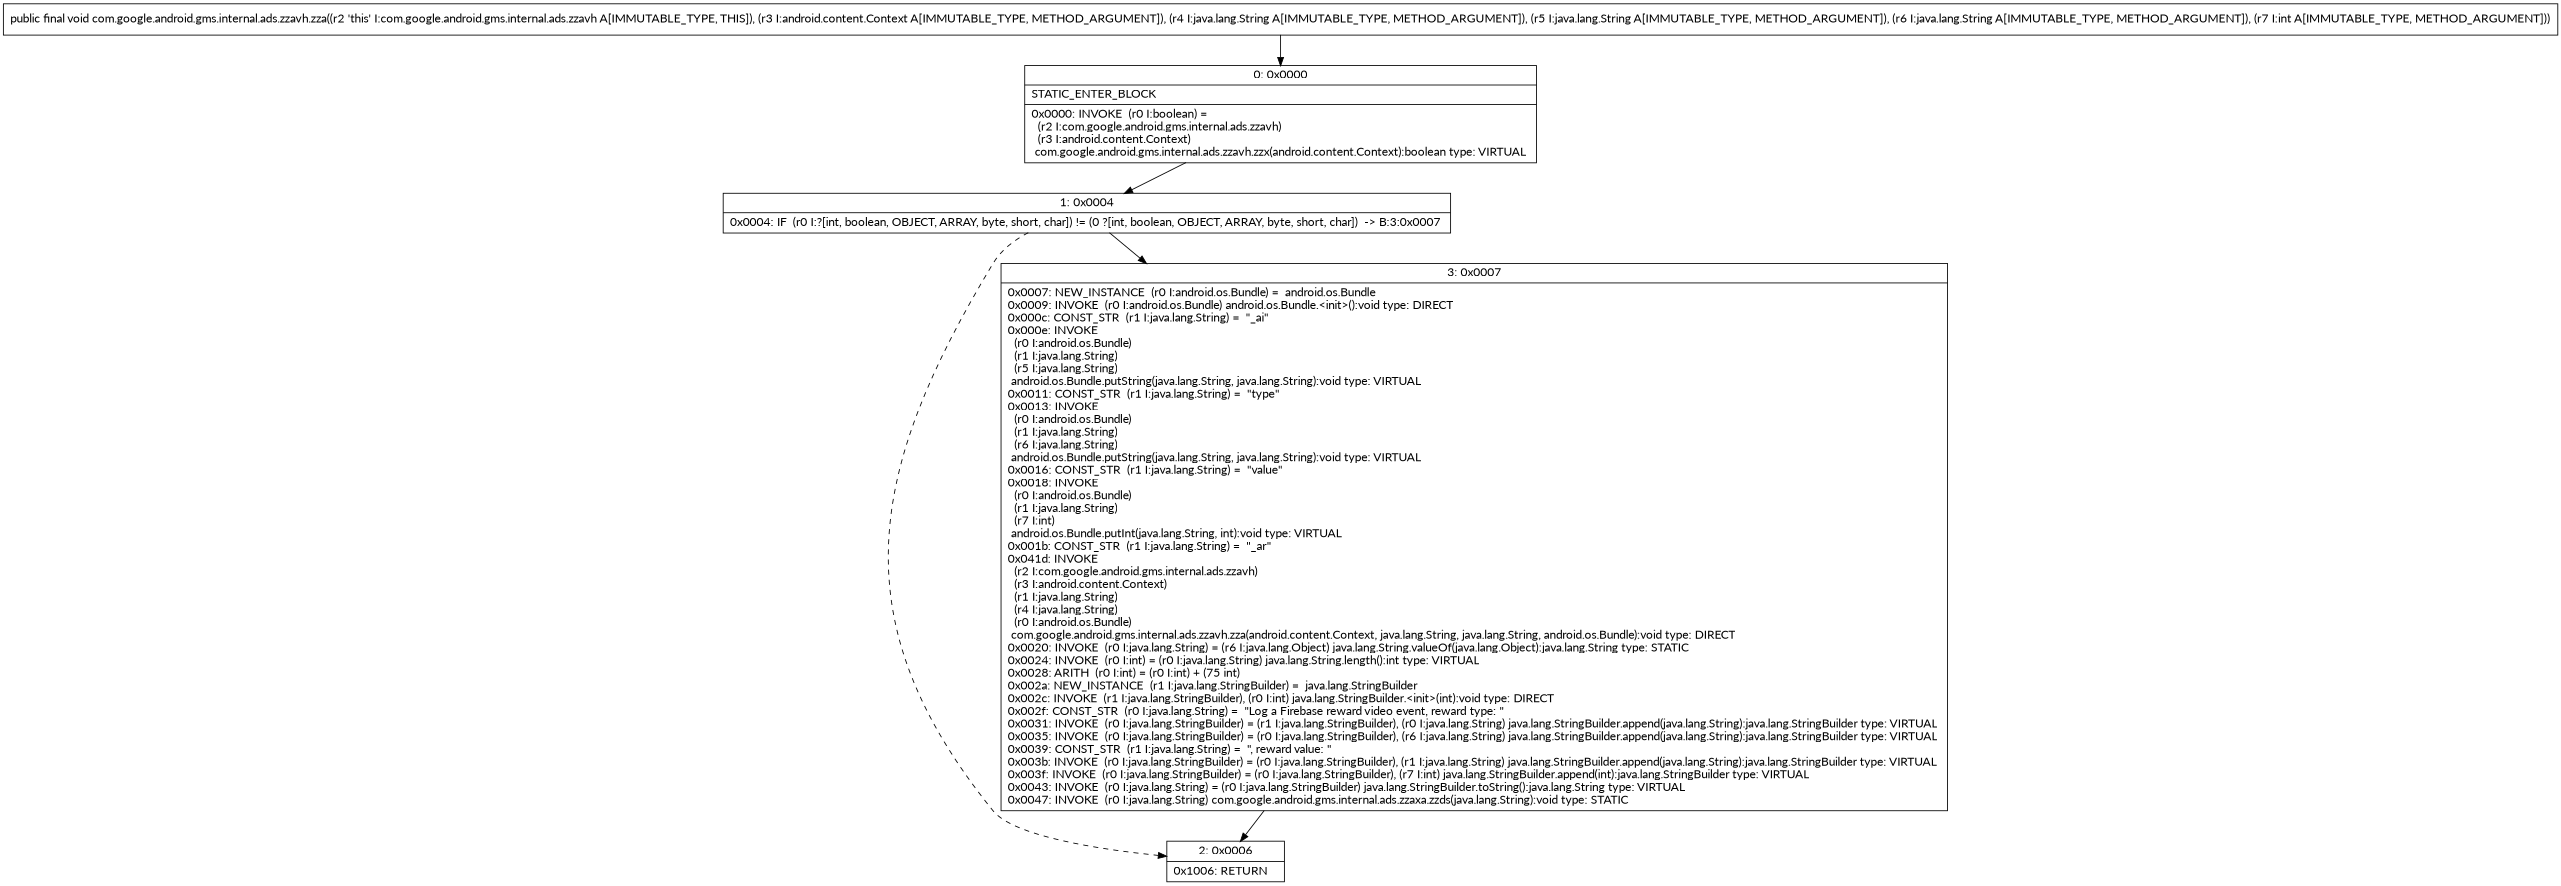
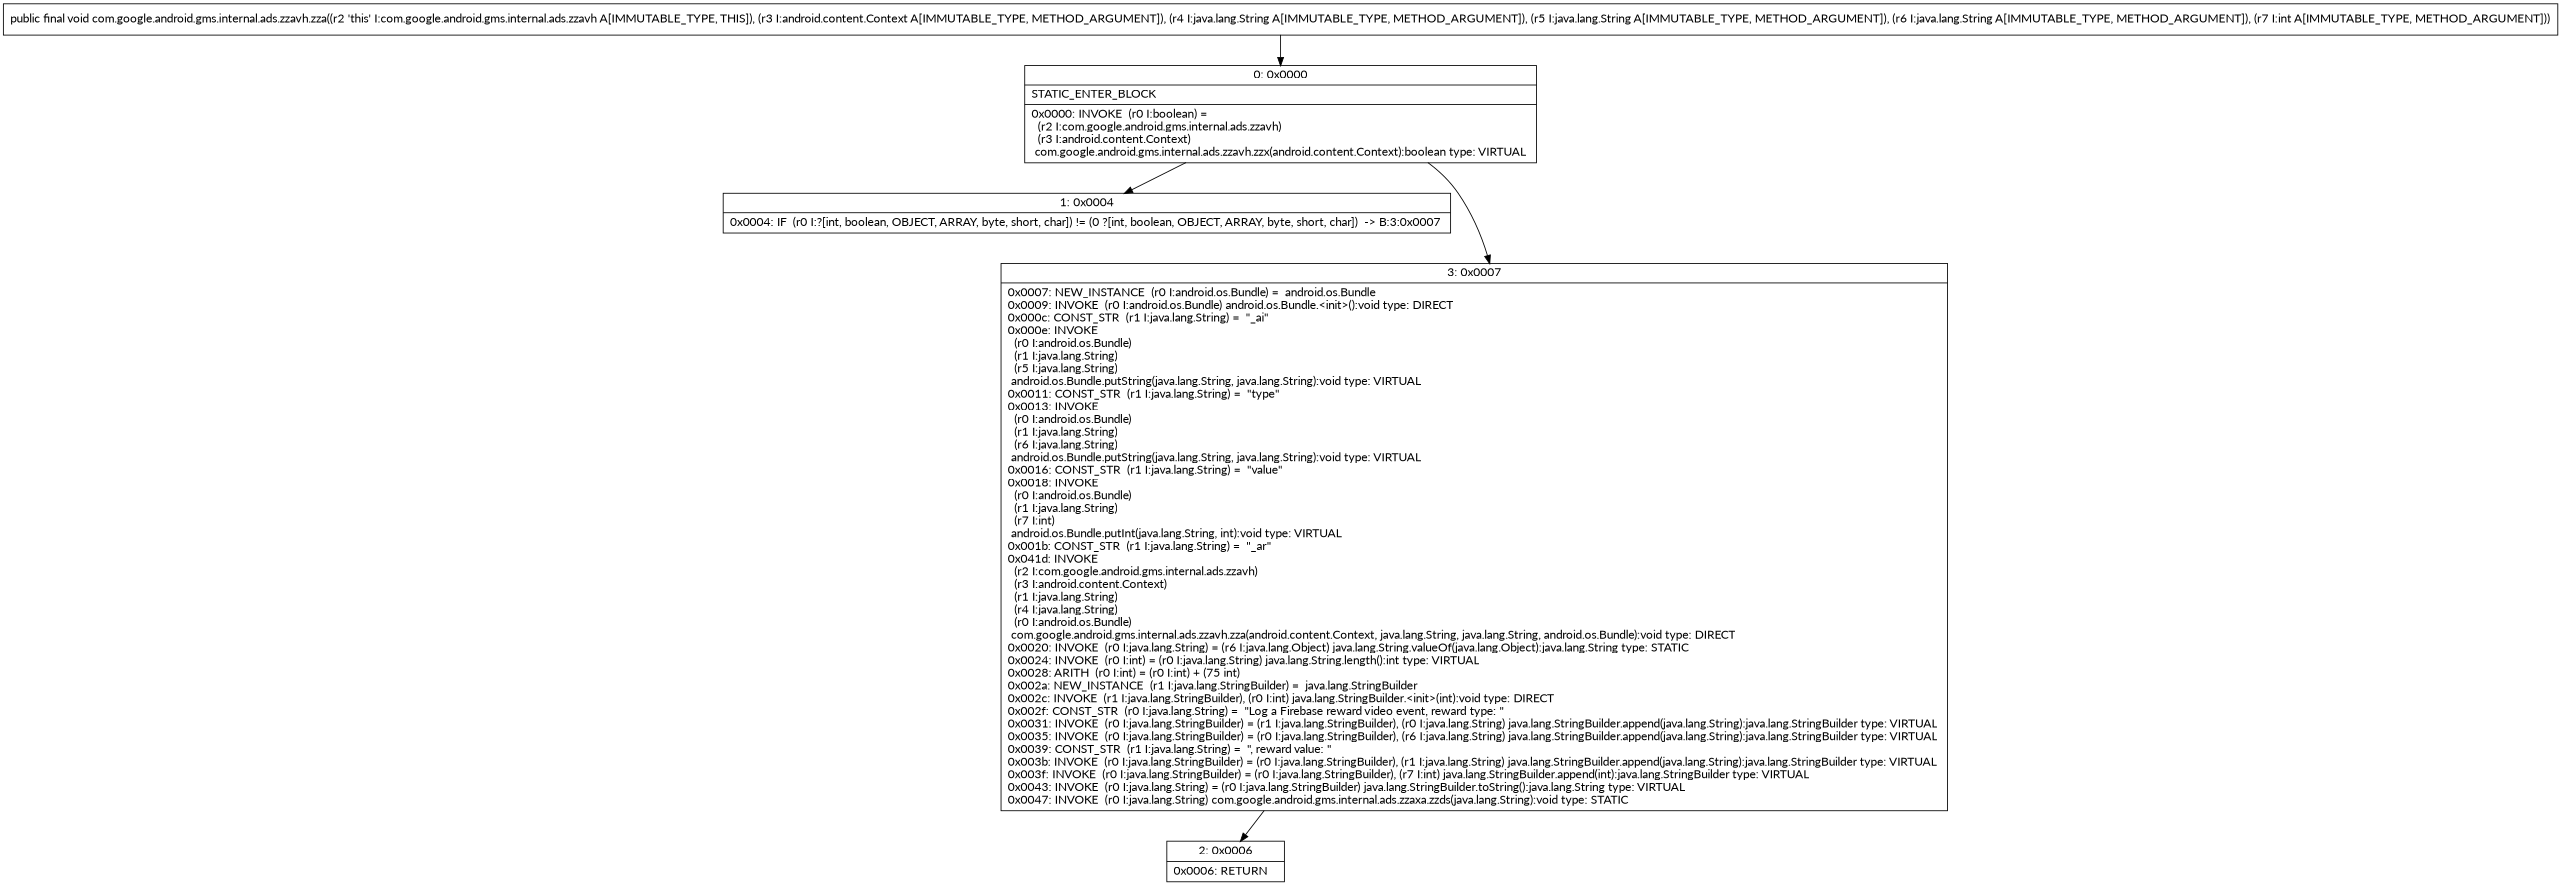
edge "1: 0x0004" -> "3: 0x0007": now "0: 0x0000" -> "3: 0x0007"
edge "1: 0x0004" -> "2: 0x0006": removed
node "2: 0x0006": text "0x1006: RETURN" -> "0x0006: RETURN"
